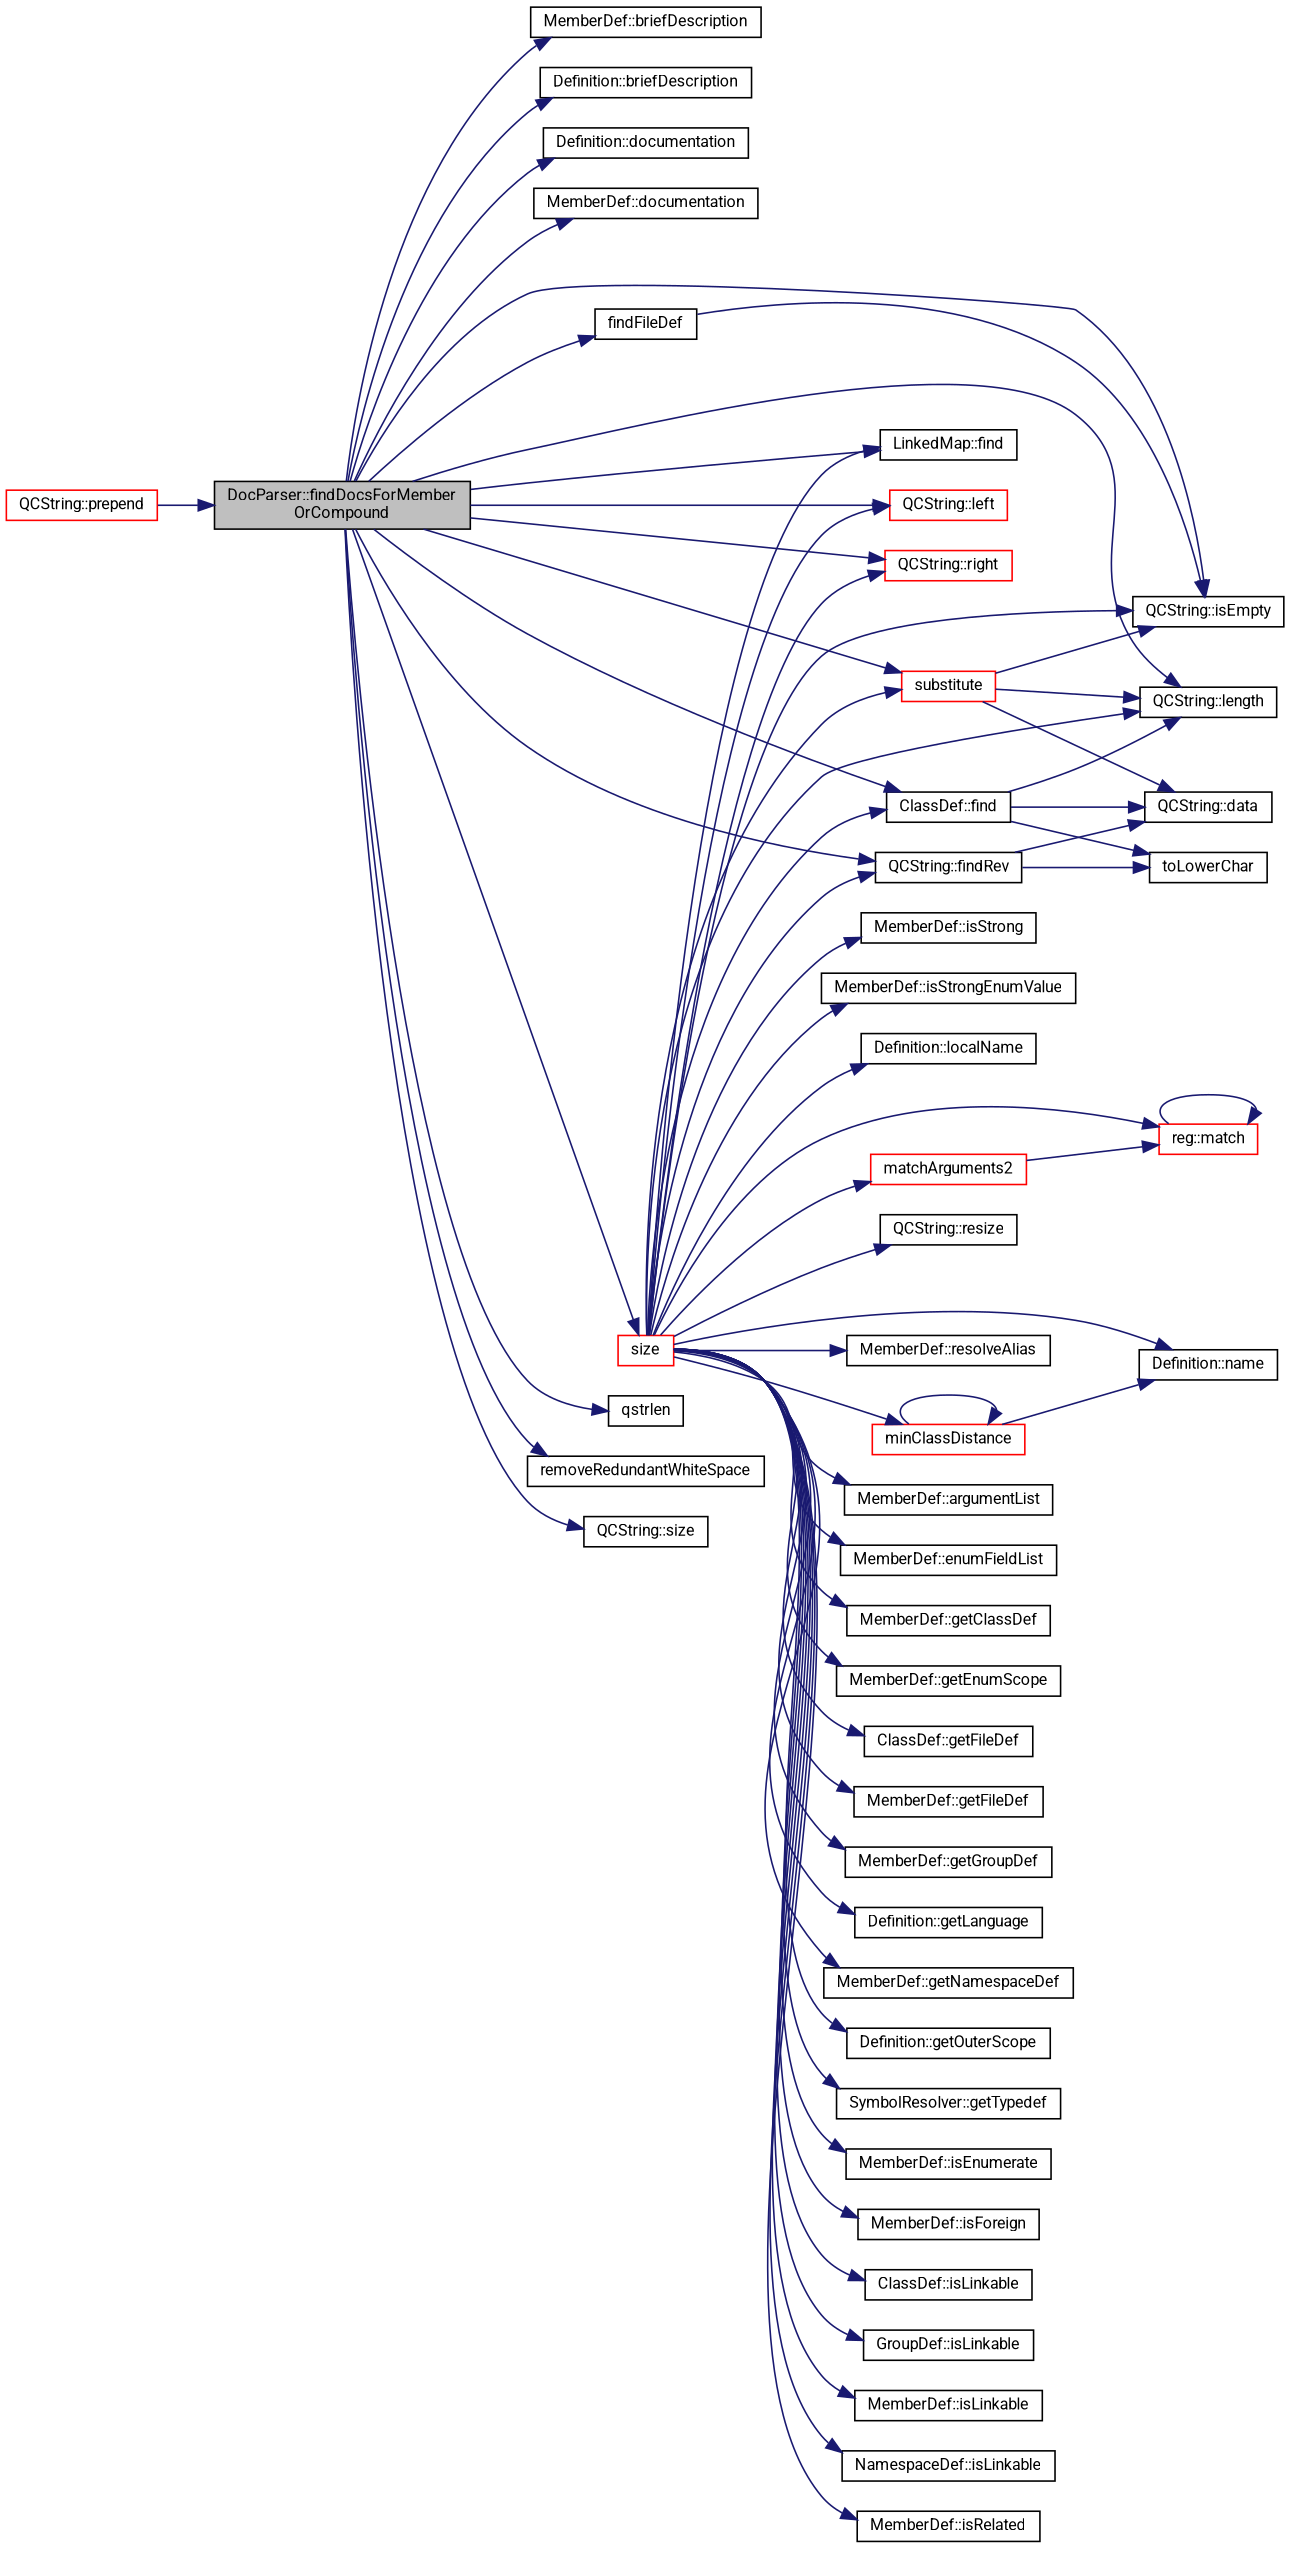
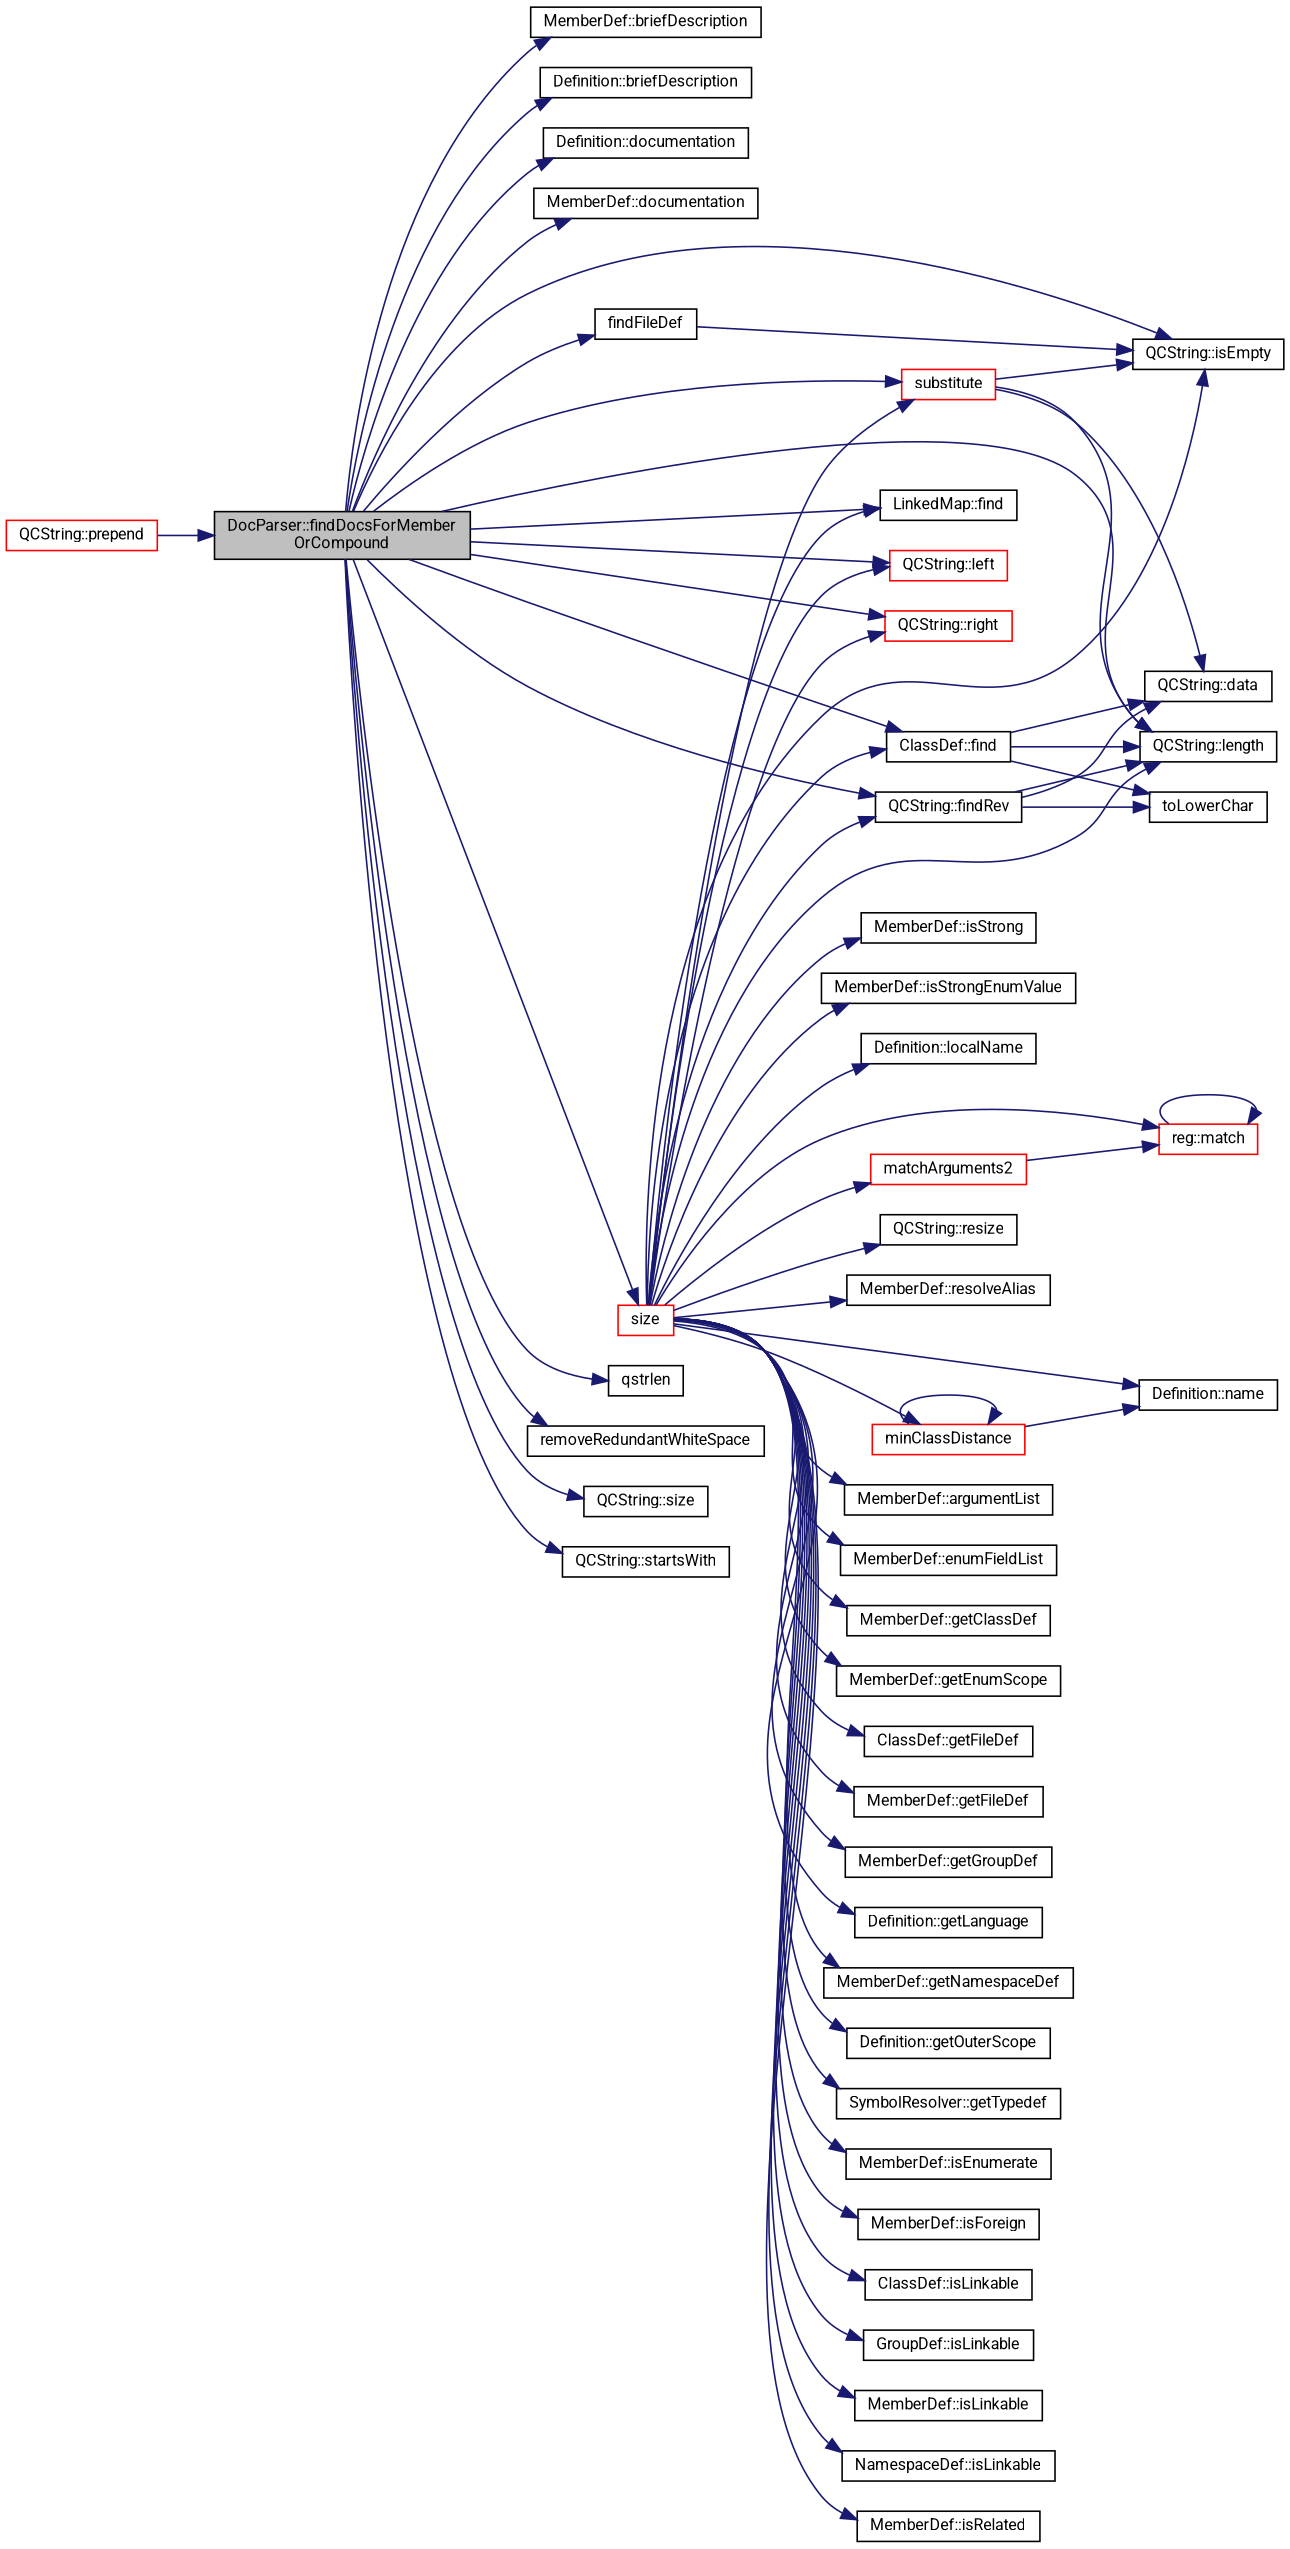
edge "QCString::findRev" -> "QCString::length": added
node "QCString::startsWith": added
